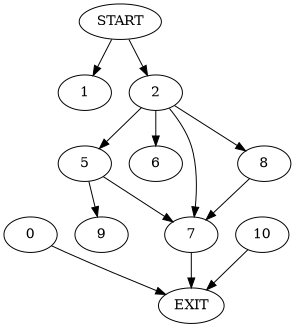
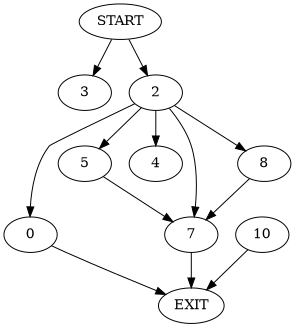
node "1": label "1" -> "3"
edge "2" -> "0": added
node "6": label "6" -> "4"
node "9": removed
